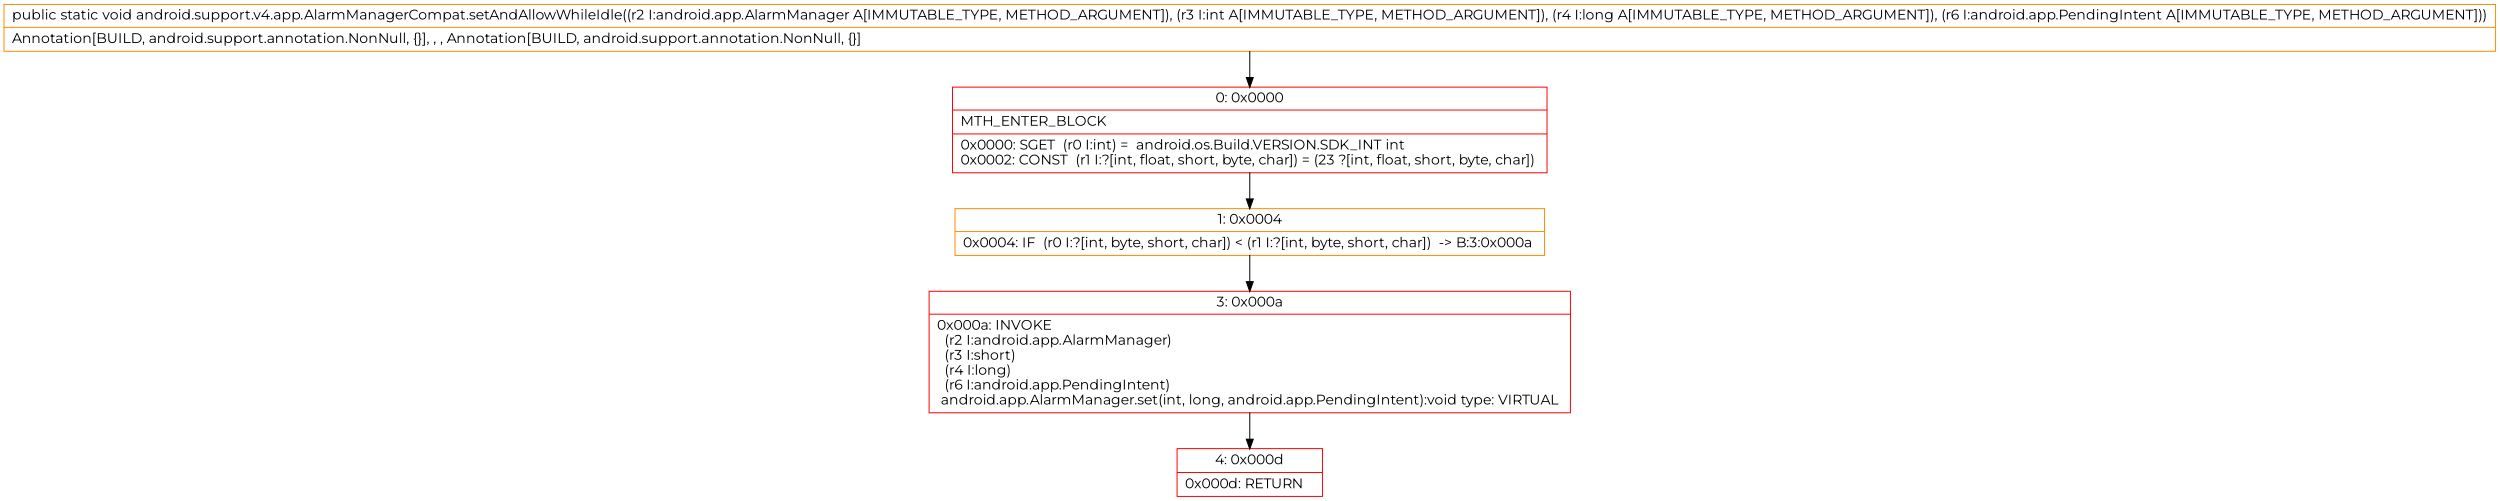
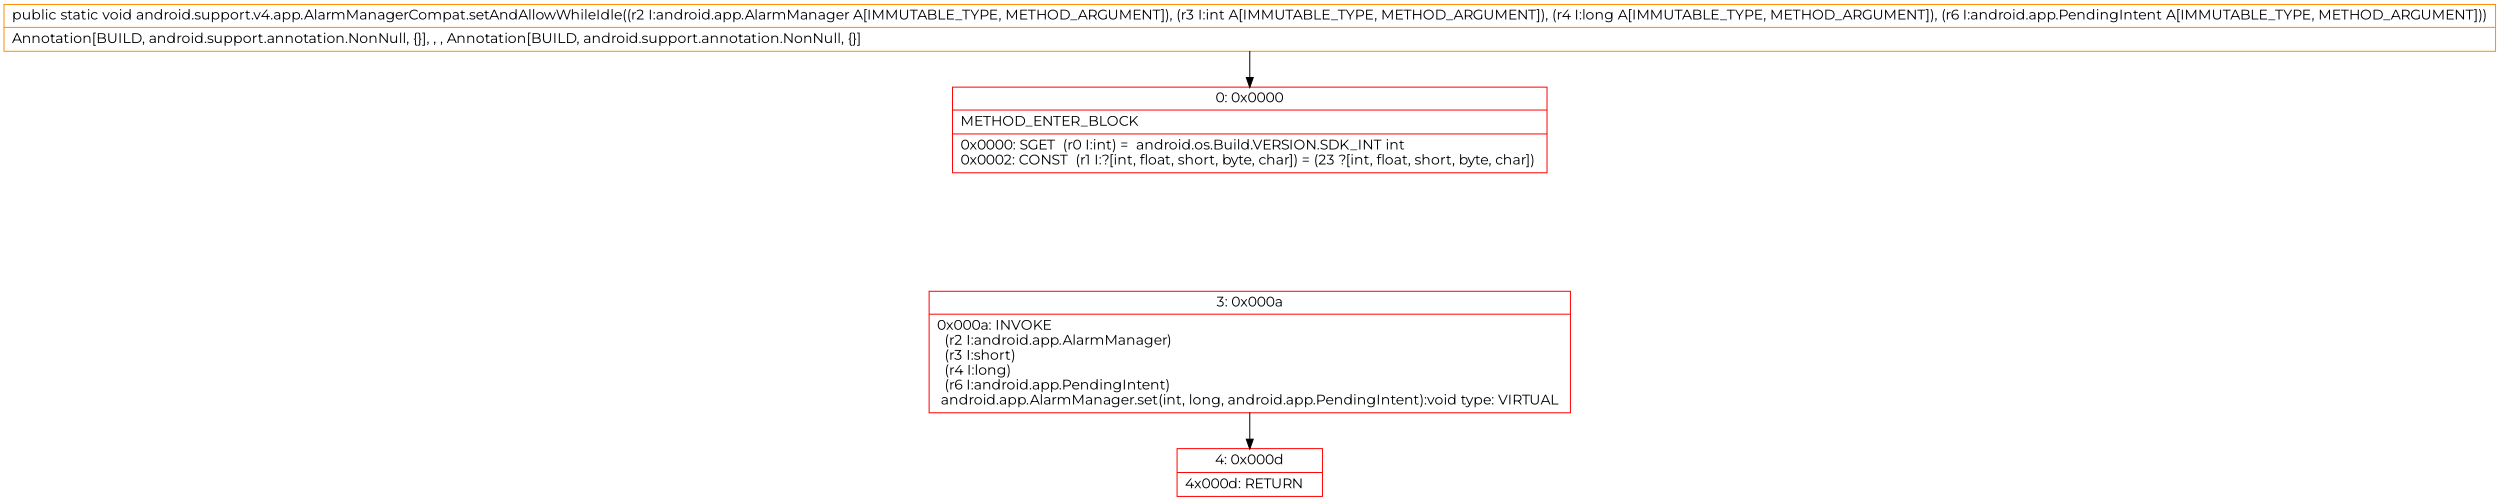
node "0: 0x0000": text "MTH_ENTER_BLOCK" -> "METHOD_ENTER_BLOCK"
node "1: 0x0004": removed
node "4: 0x000d": text "0x000d: RETURN" -> "4x000d: RETURN"
